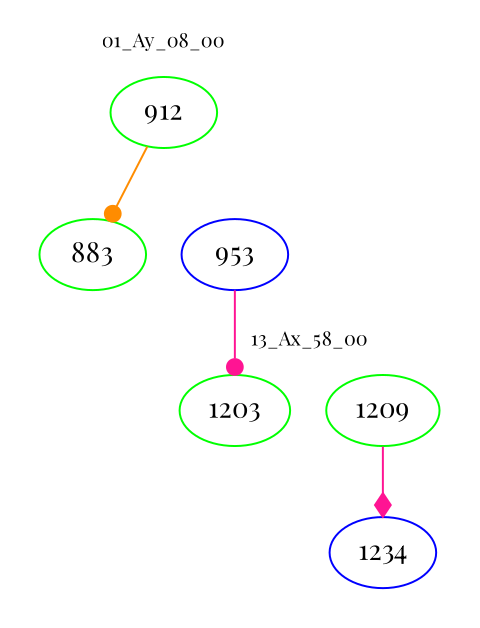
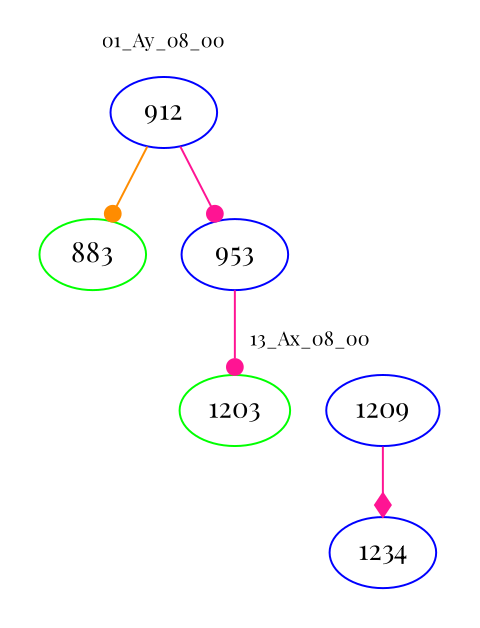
node "912": color green -> blue
edge "912" -> "953": added
cluster "13_Ax_58_00": label "13_Ax_58_00" -> "13_Ax_08_00"
node "1209": color green -> blue
